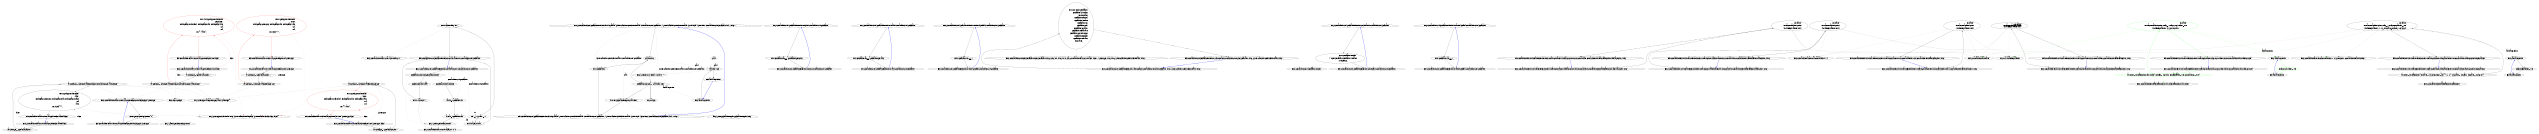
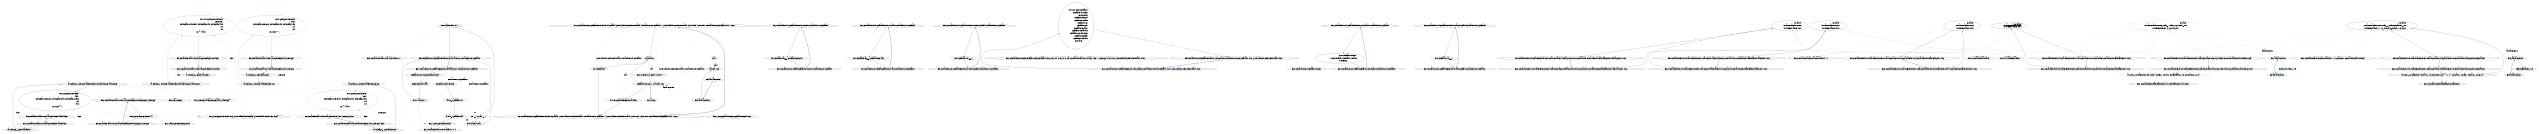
edge "guardsLookup" -> "guard.Item1(spec)": now "guardsLookup" -> "Entry System.Func<T, TResult>.Invoke(T)"
